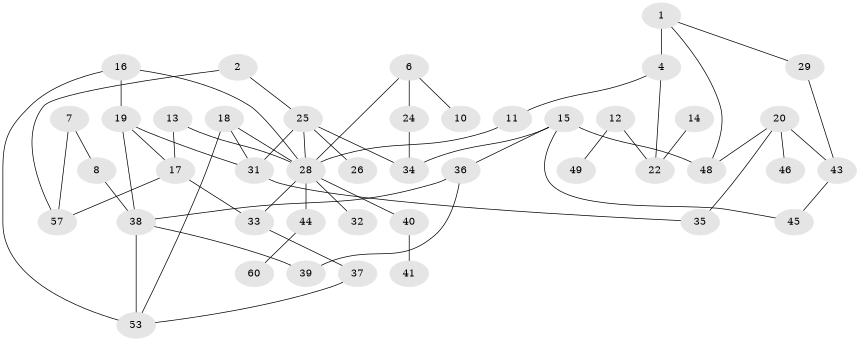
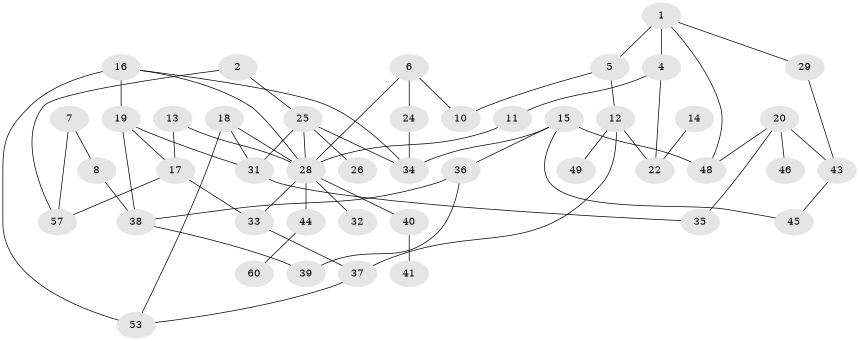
node "5": added
edge "16" -- "34": added
edge "12" -- "37": added
edge "38" -- "53": removed
